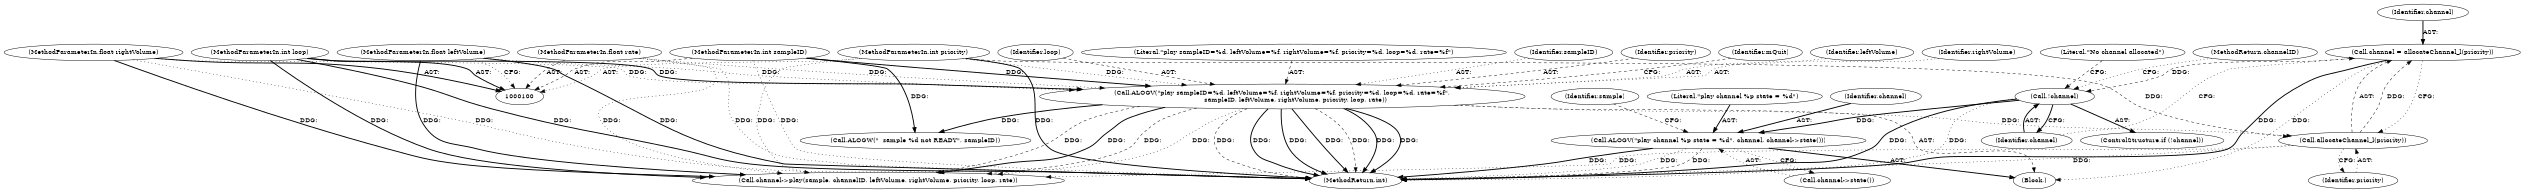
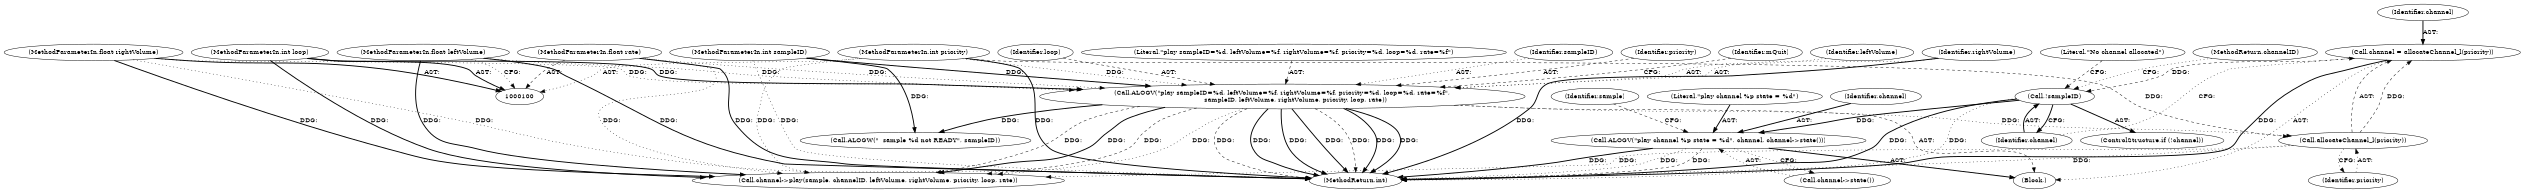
edge "(MethodParameterIn,int sampleID)" -> "1000100": removed, label "AST:"
node "(Call,!channel)": label "(Call,!channel)" -> "(Call,!sampleID)"
edge "(Call,channel = allocateChannel_l(priority))" -> "(Call,allocateChannel_l(priority))": removed, label "CFG:"
edge "(Call,channel = allocateChannel_l(priority))" -> "(Block,)": label "DDG: " -> "AST: "
edge "(MethodParameterIn,float rate)" -> "(MethodReturn,int)": style dotted -> bold
edge "(MethodParameterIn,int loop)" -> "(MethodReturn,int)": now "(Identifier,rightVolume)" -> "(MethodReturn,int)"
